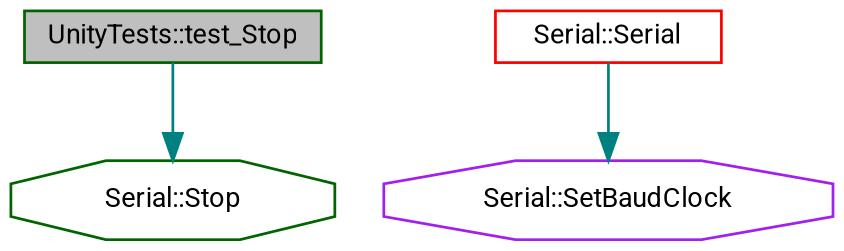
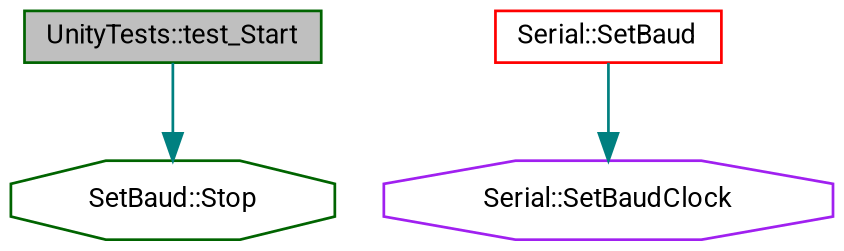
node "UnityTests::test_Stop": label "UnityTests::test_Stop" -> "UnityTests::test_Start"
node "Serial::Serial": label "Serial::Serial" -> "Serial::SetBaud"
node "Serial::Stop": label "Serial::Stop" -> "SetBaud::Stop"
